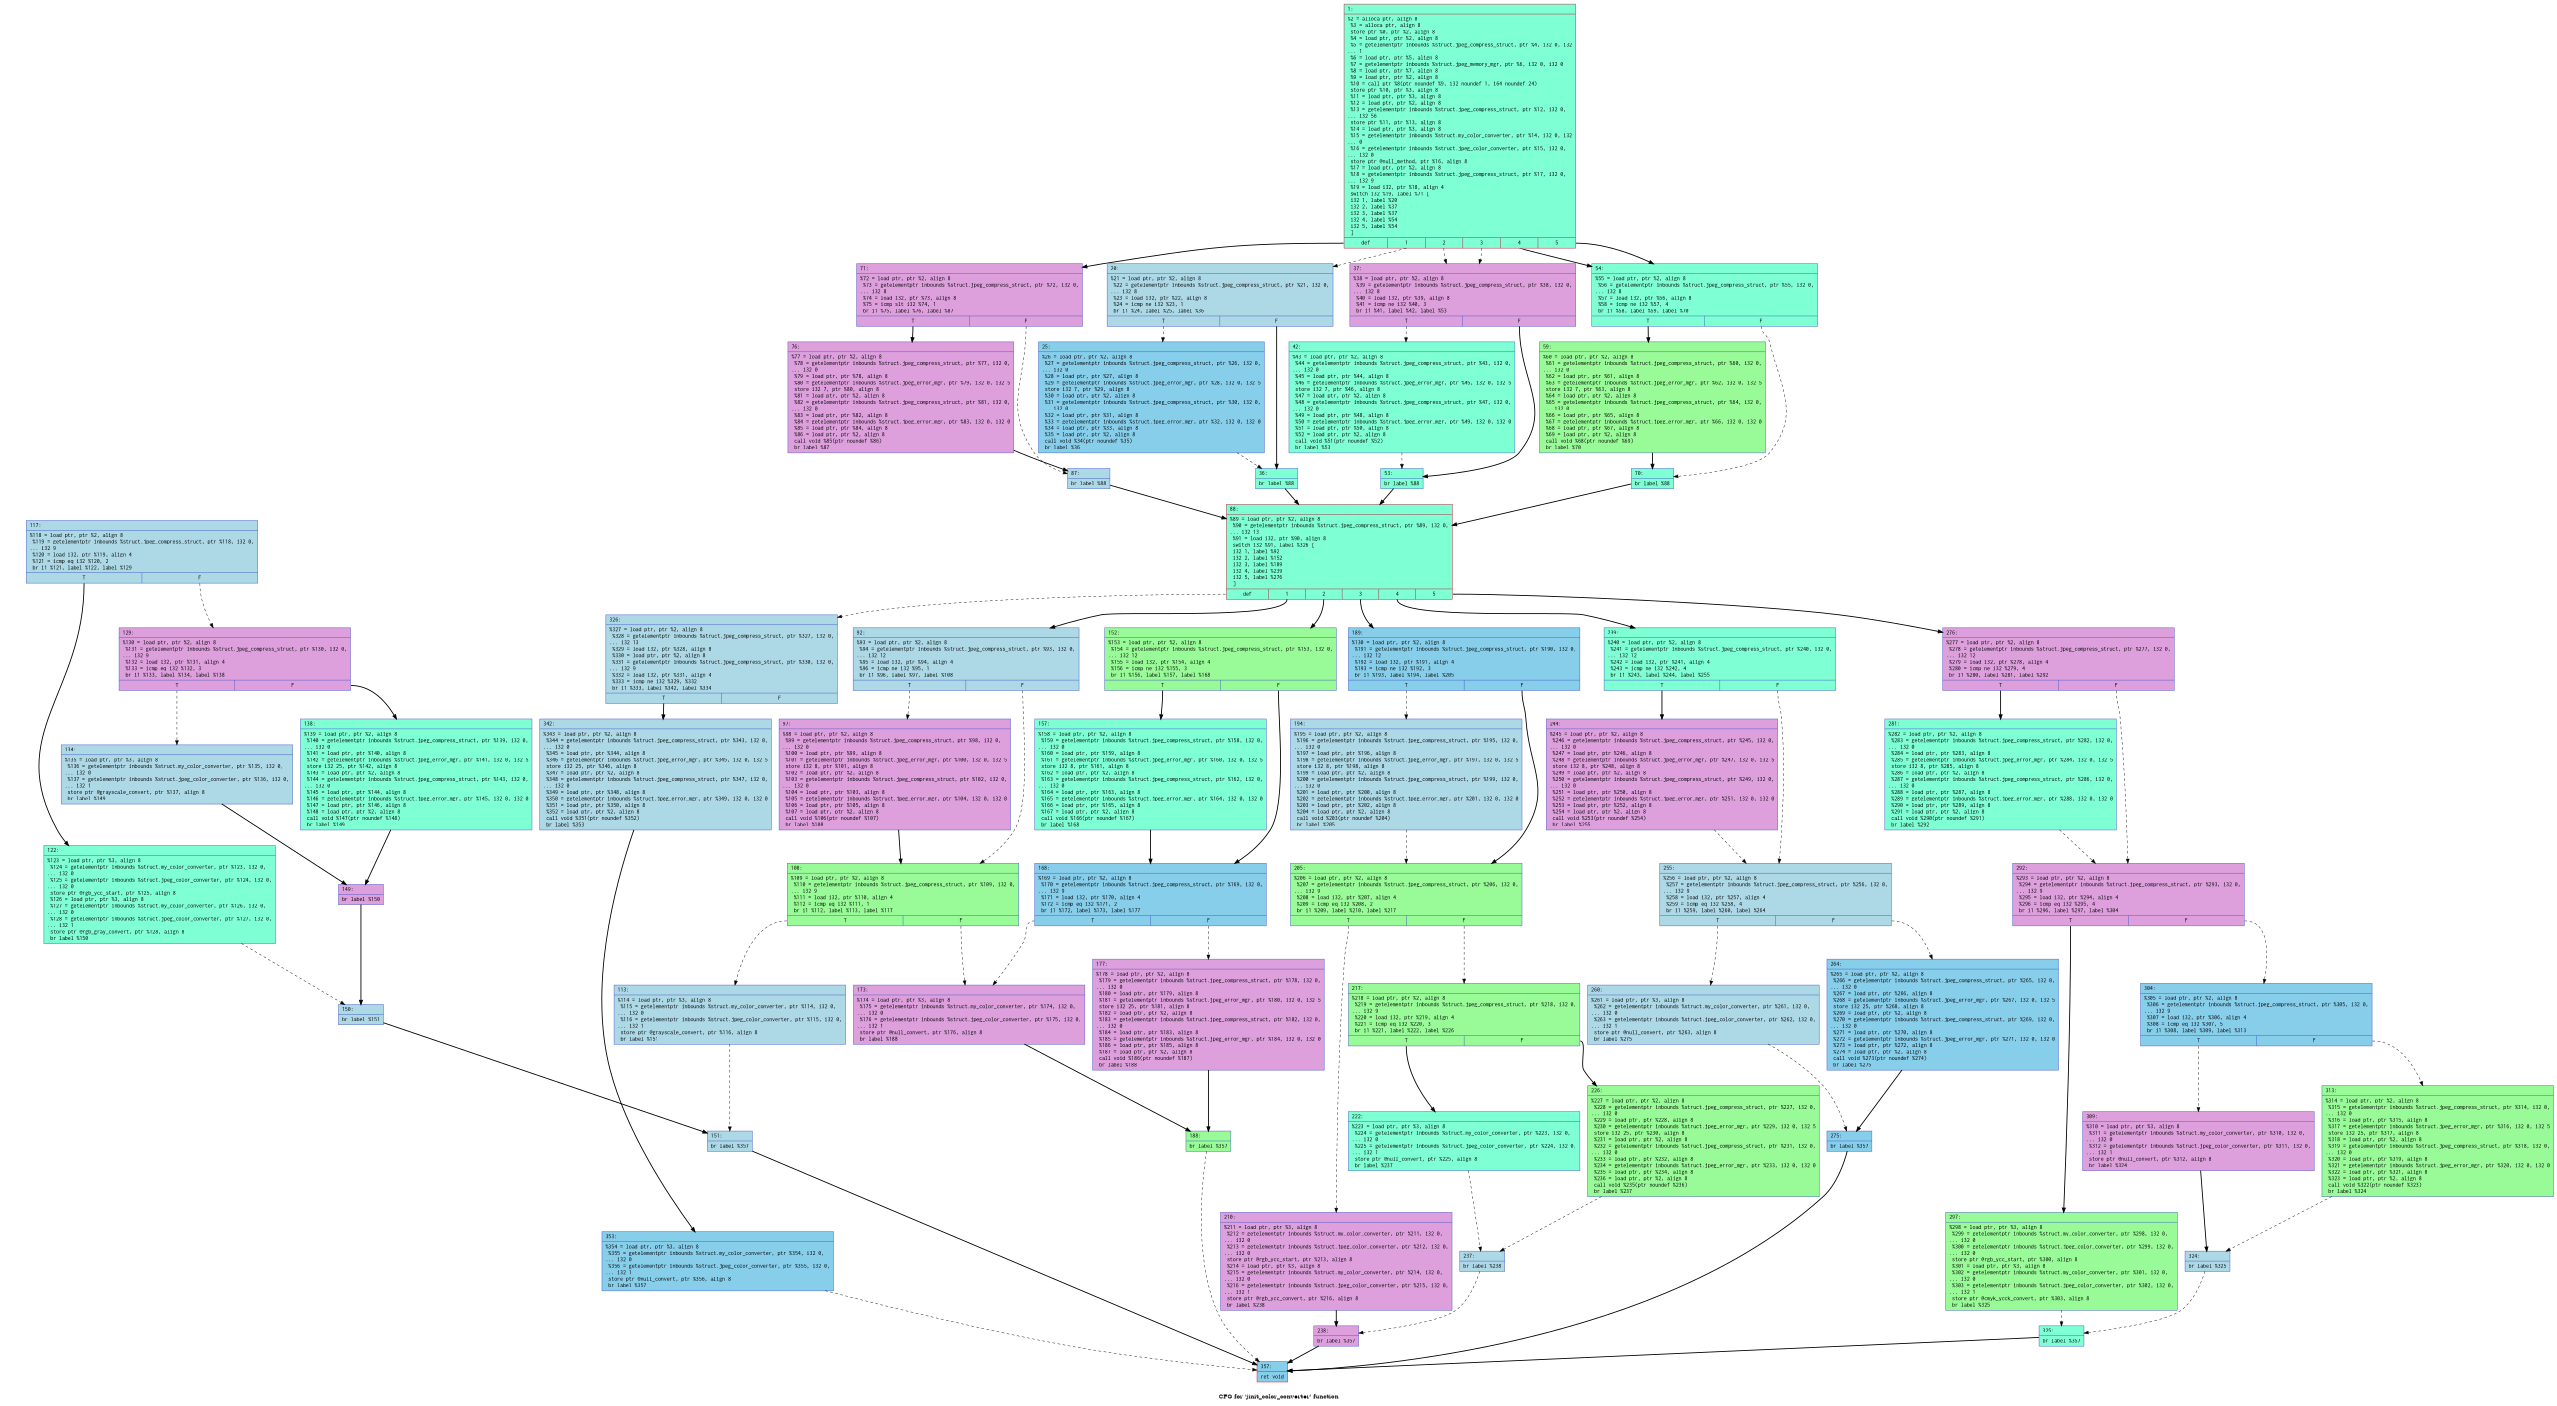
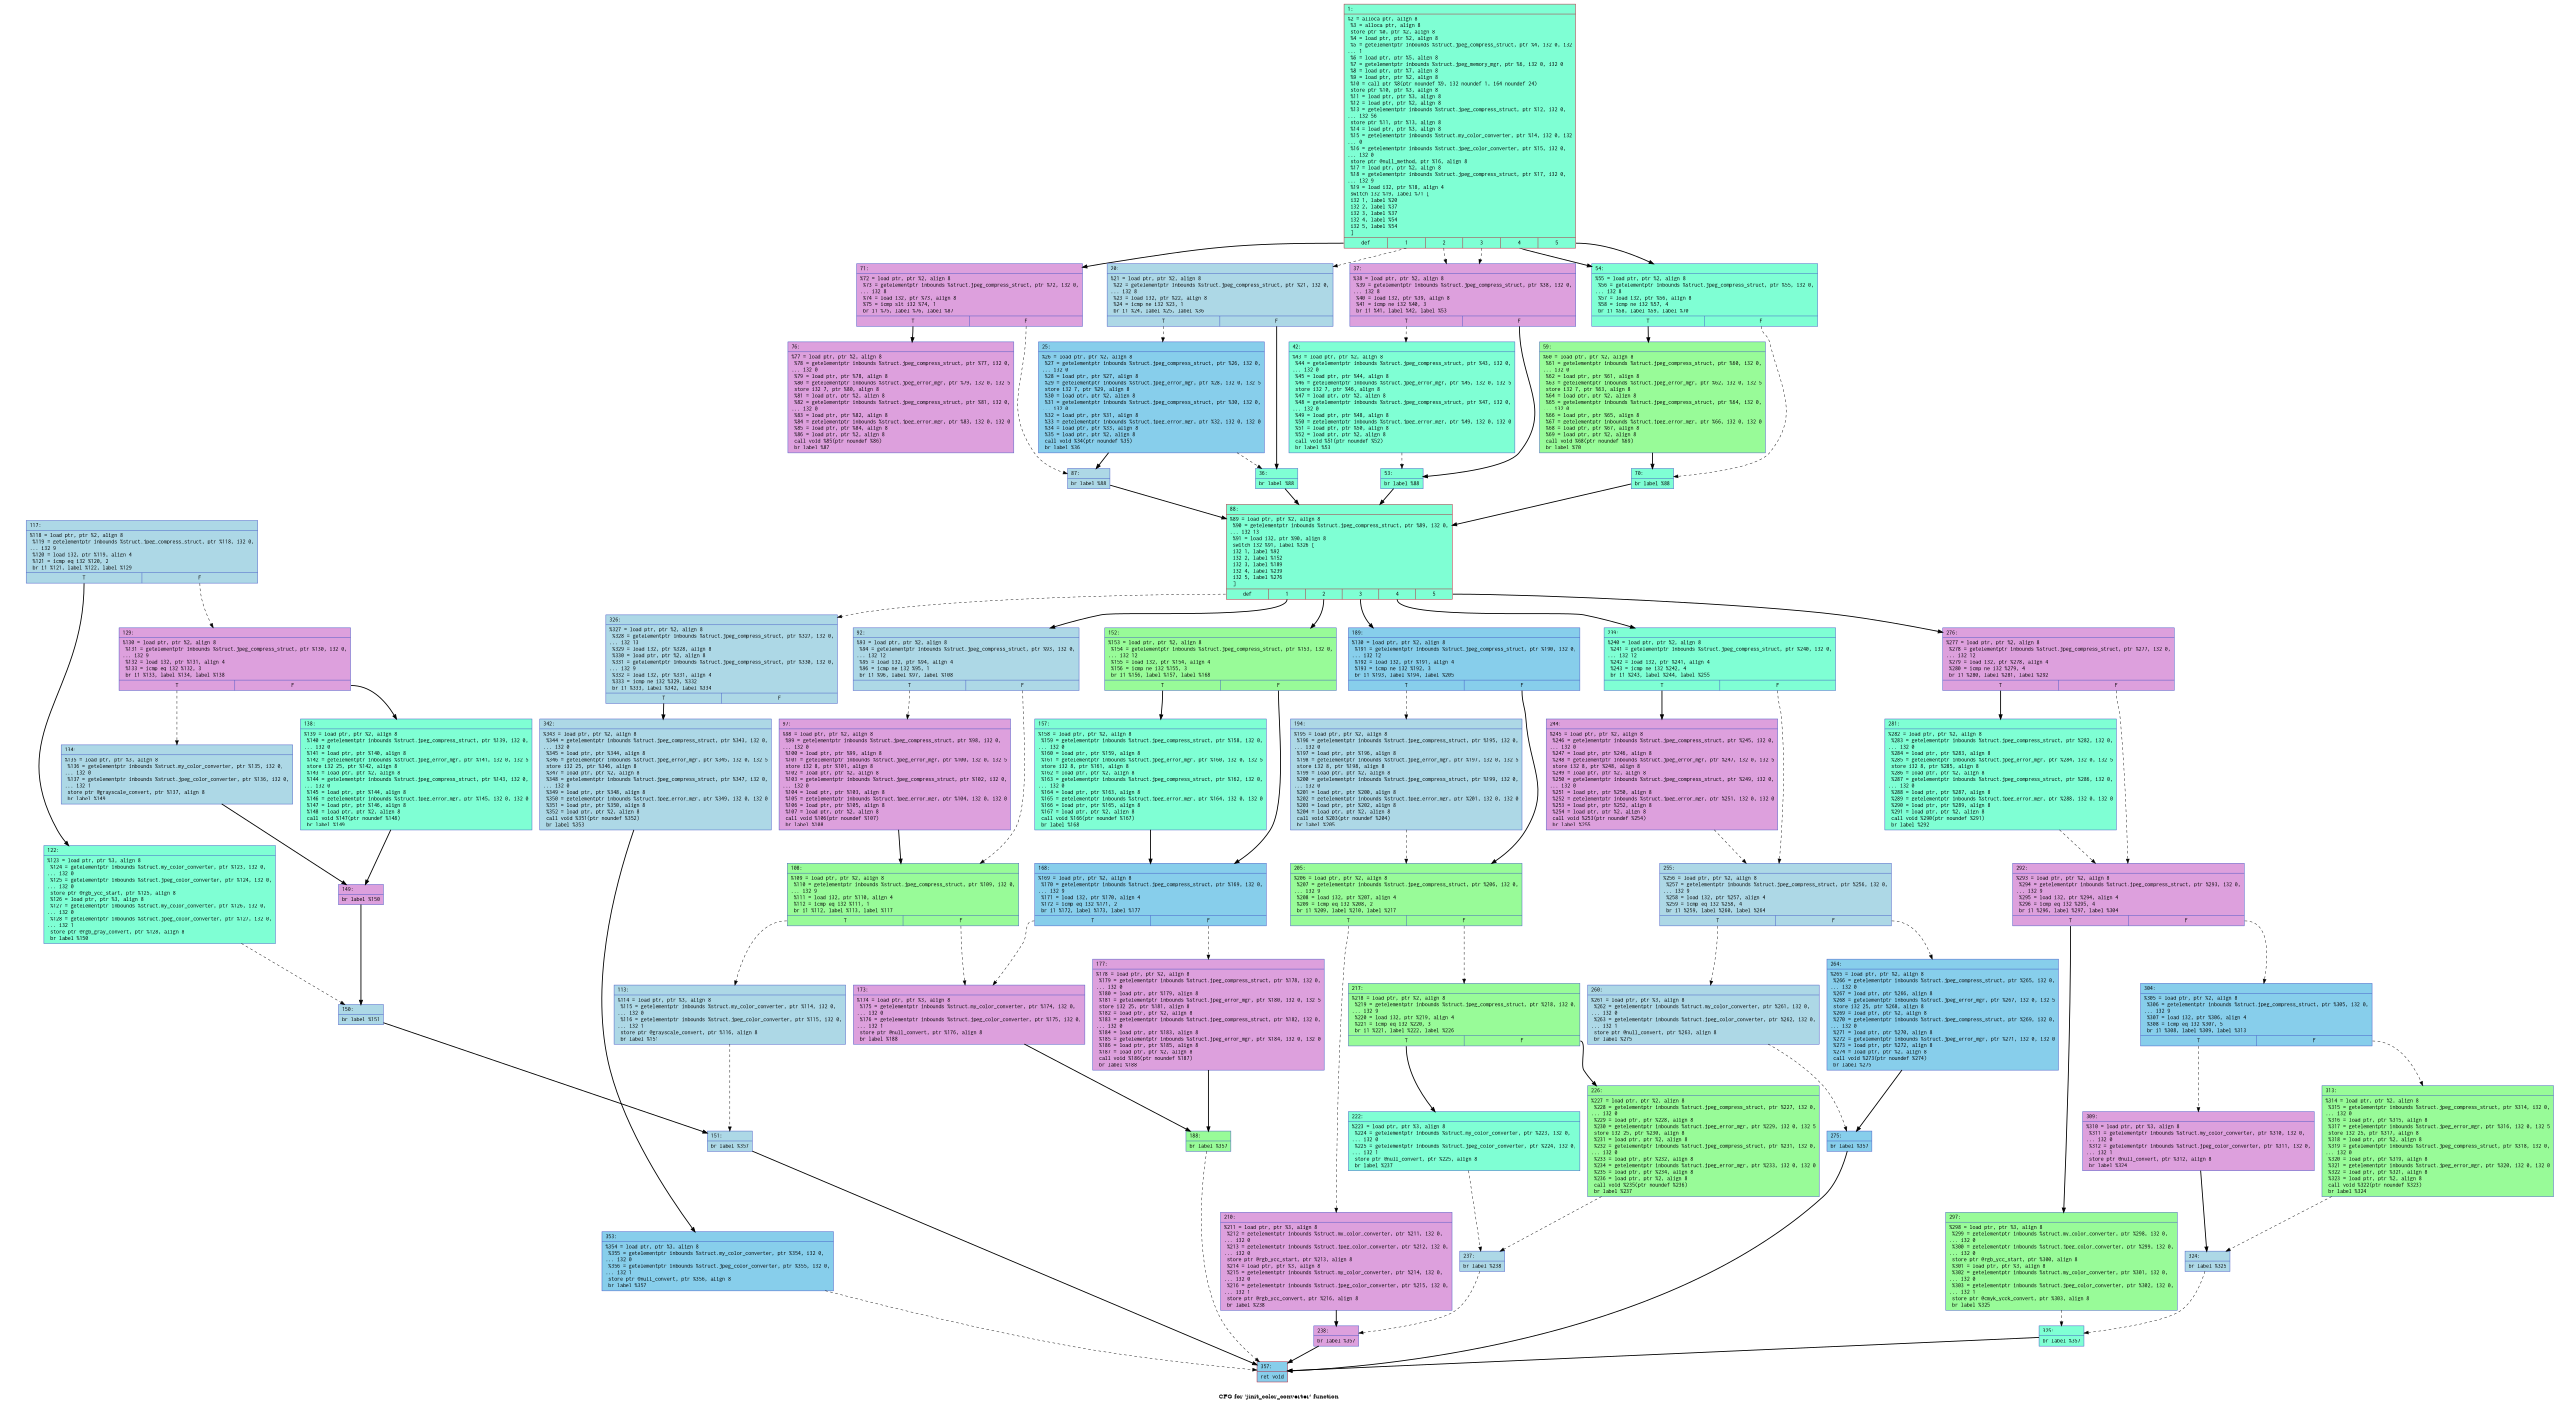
edge "76:" -> "87:": now "25:" -> "87:"
